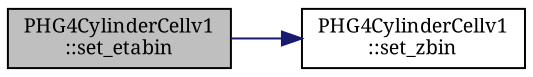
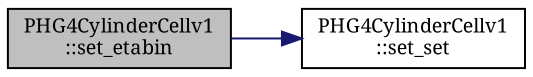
node "PHG4CylinderCellv1 ::set_zbin": label "PHG4CylinderCellv1 ::set_zbin" -> "PHG4CylinderCellv1 ::set_set"
